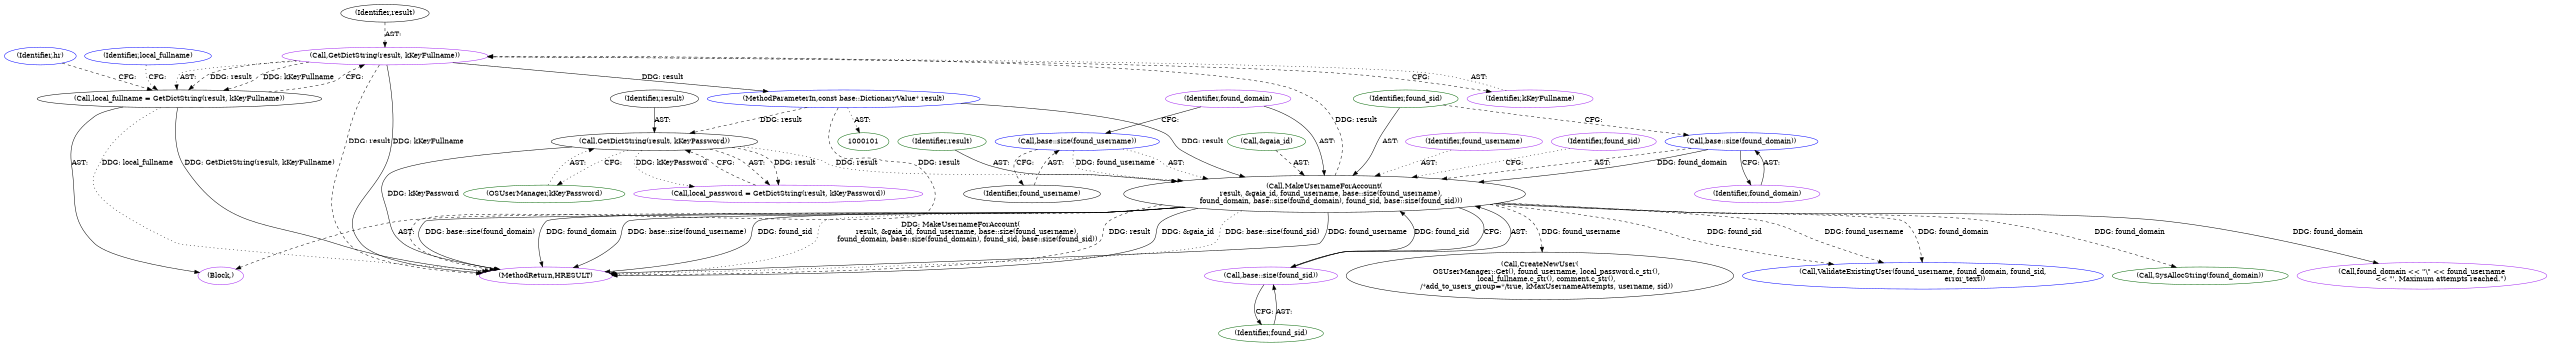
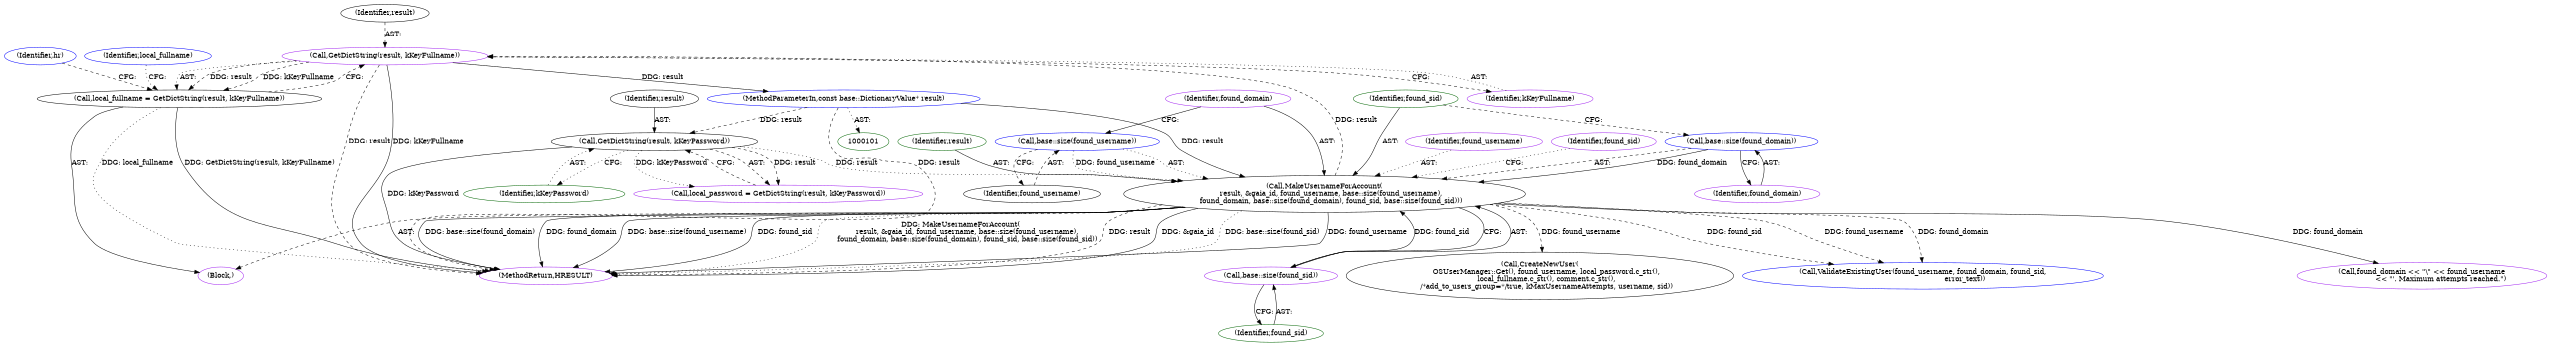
node "(Call,&gaia_id)": removed
node "(OSUserManager,kKeyPassword)": label "(OSUserManager,kKeyPassword)" -> "(Identifier,kKeyPassword)"
node "(Call,SysAllocString(found_domain))": removed
